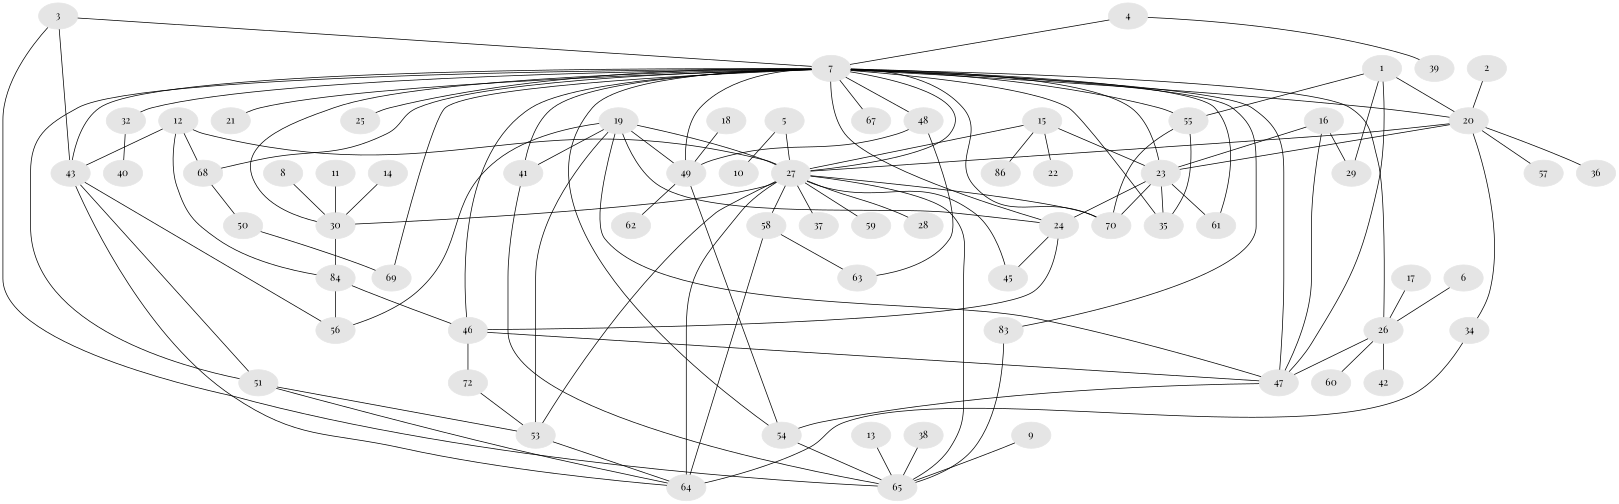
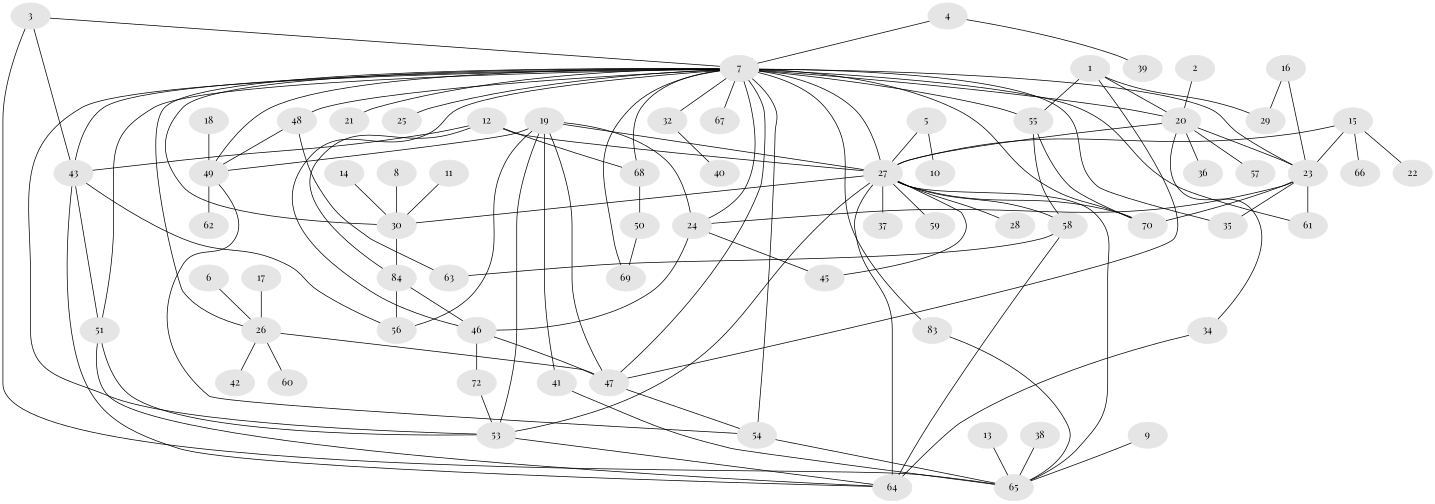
edge "7" -- "41": now "7" -- "53"
node "86": label "86" -> "66"
edge "55" -- "35": now "55" -- "58"
edge "16" -- "47": removed
